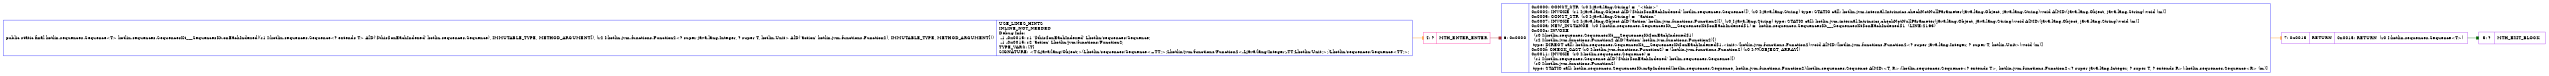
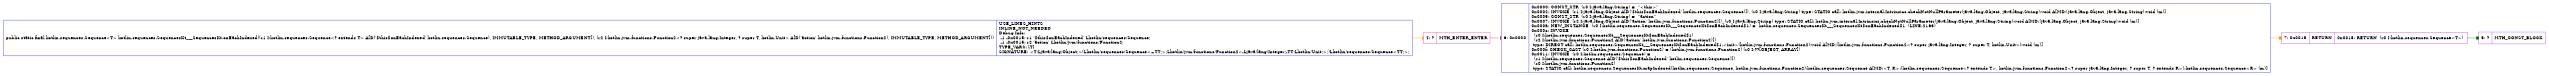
edge "4: ?" -> "6: 0x0000": arrowhead box -> tee
edge "6: 0x0000" -> "7: 0x0015": arrowhead tee -> box
node "5: ?": text "MTH_EXIT_BLOCK" -> "MTH_CONST_BLOCK"
